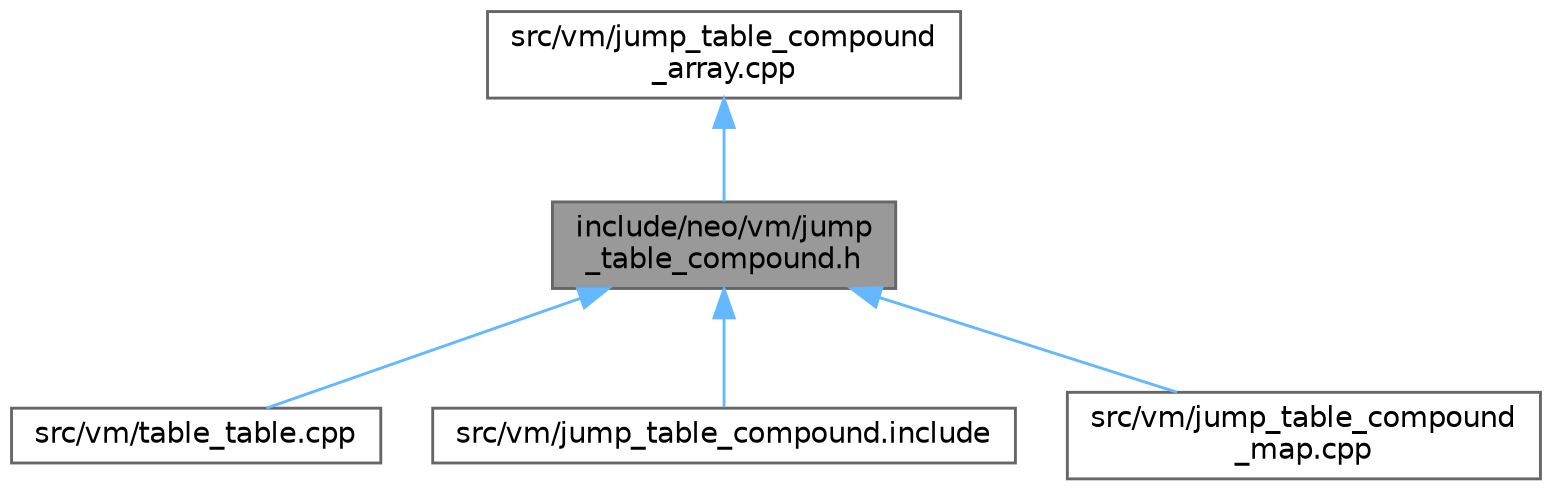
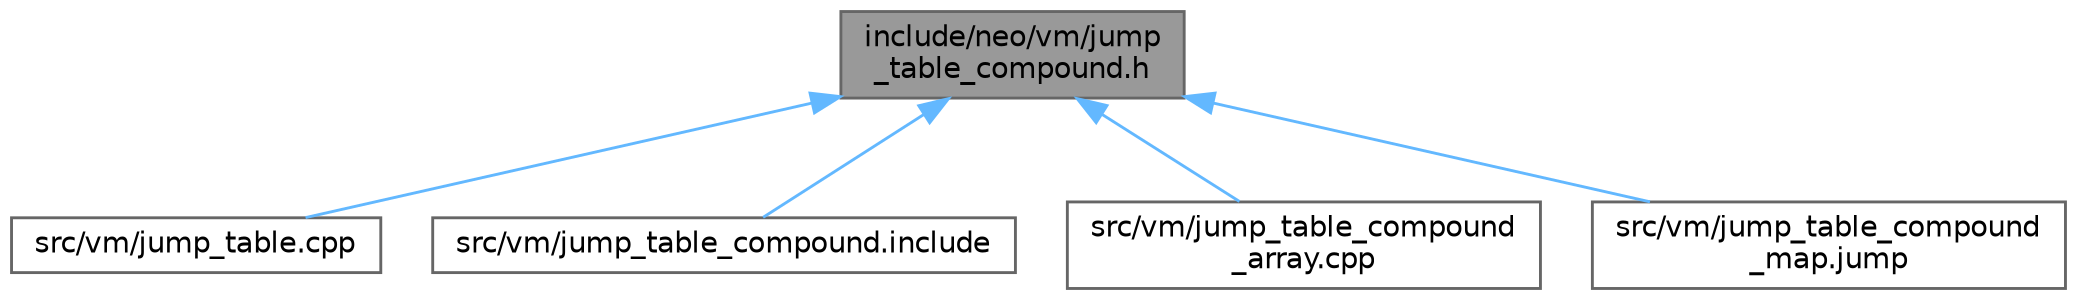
edge "include/neo/vm/jump _table_compound.h" -> "src/vm/jump_table_compound _array.cpp": reversed
node "src/vm/table_table.cpp": label "src/vm/table_table.cpp" -> "src/vm/jump_table.cpp"
node "src/vm/jump_table_compound _map.cpp": label "src/vm/jump_table_compound _map.cpp" -> "src/vm/jump_table_compound _map.jump"
